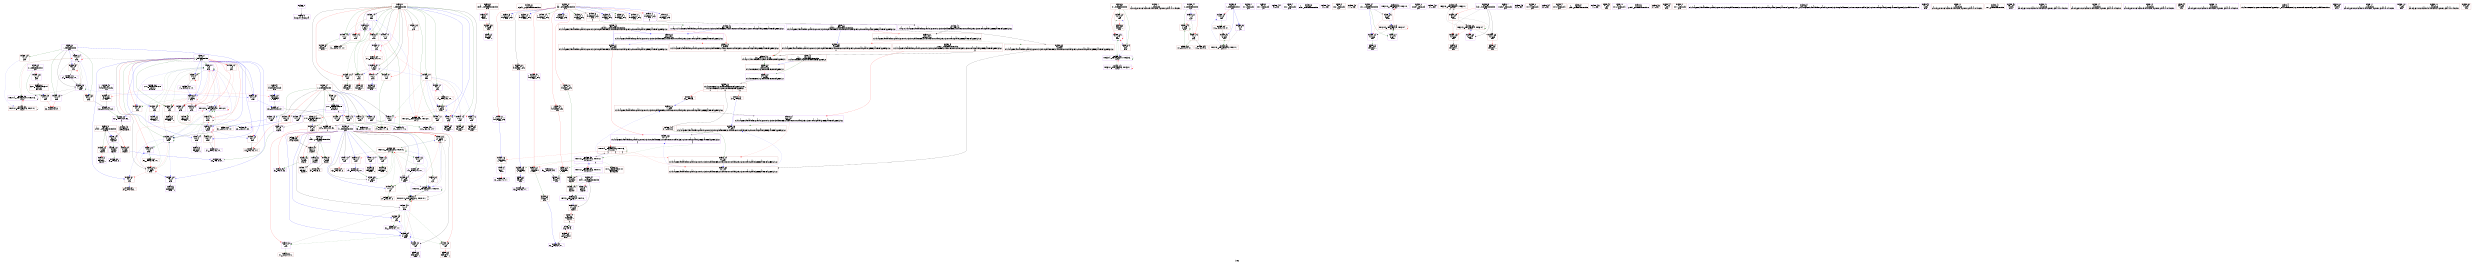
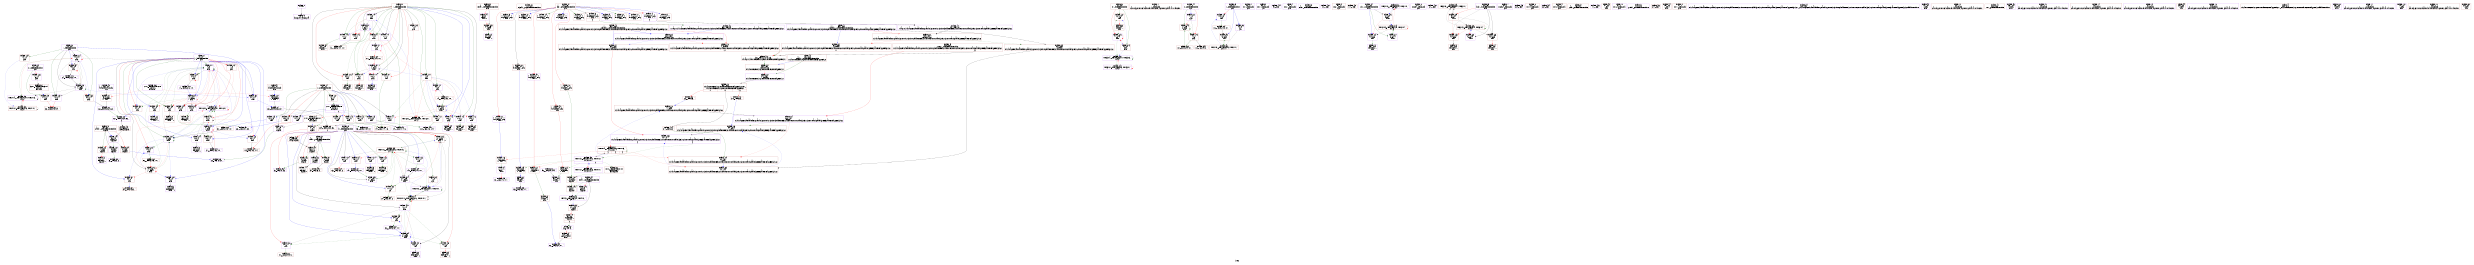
edge "NodeID: 321" -> "NodeID: 213": now "NodeID: 68" -> "NodeID: 213"
